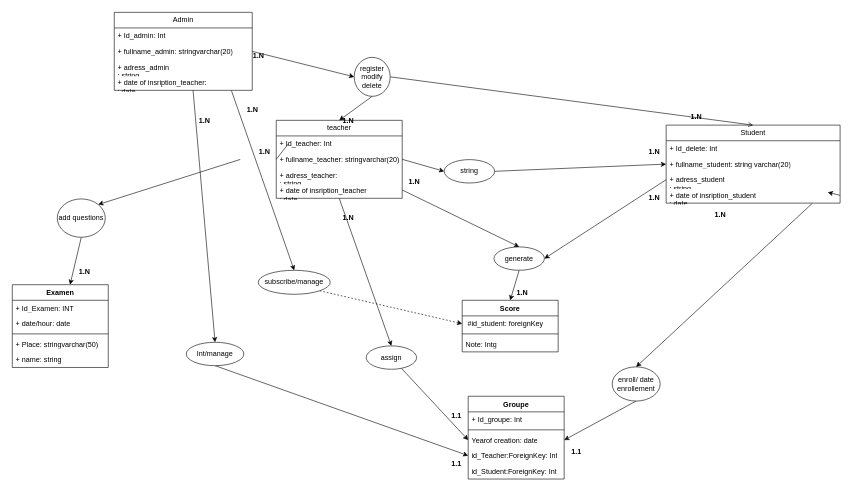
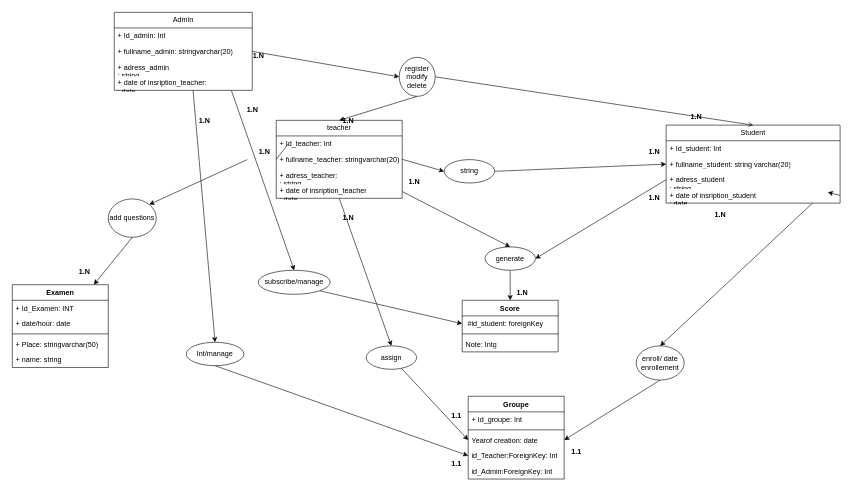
node "register modify delete": moved (372, 77) -> (417, 77)
node "+ Id_delete: Int": label "+ Id_delete: Int" -> "+ Id_student: Int"
node "add questions": moved (81, 218) -> (132, 218)
node "generate": moved (519, 259) -> (510, 259)
edge "subscribe/manage" -> "#id_student: foreignKey": style dashed -> solid
node "enroll/ date enrollement": moved (636, 384) -> (660, 363)
node "id_Student:ForeignKey: Int": label "id_Student:ForeignKey: Int" -> "id_Admin:ForeignKey: Int"
